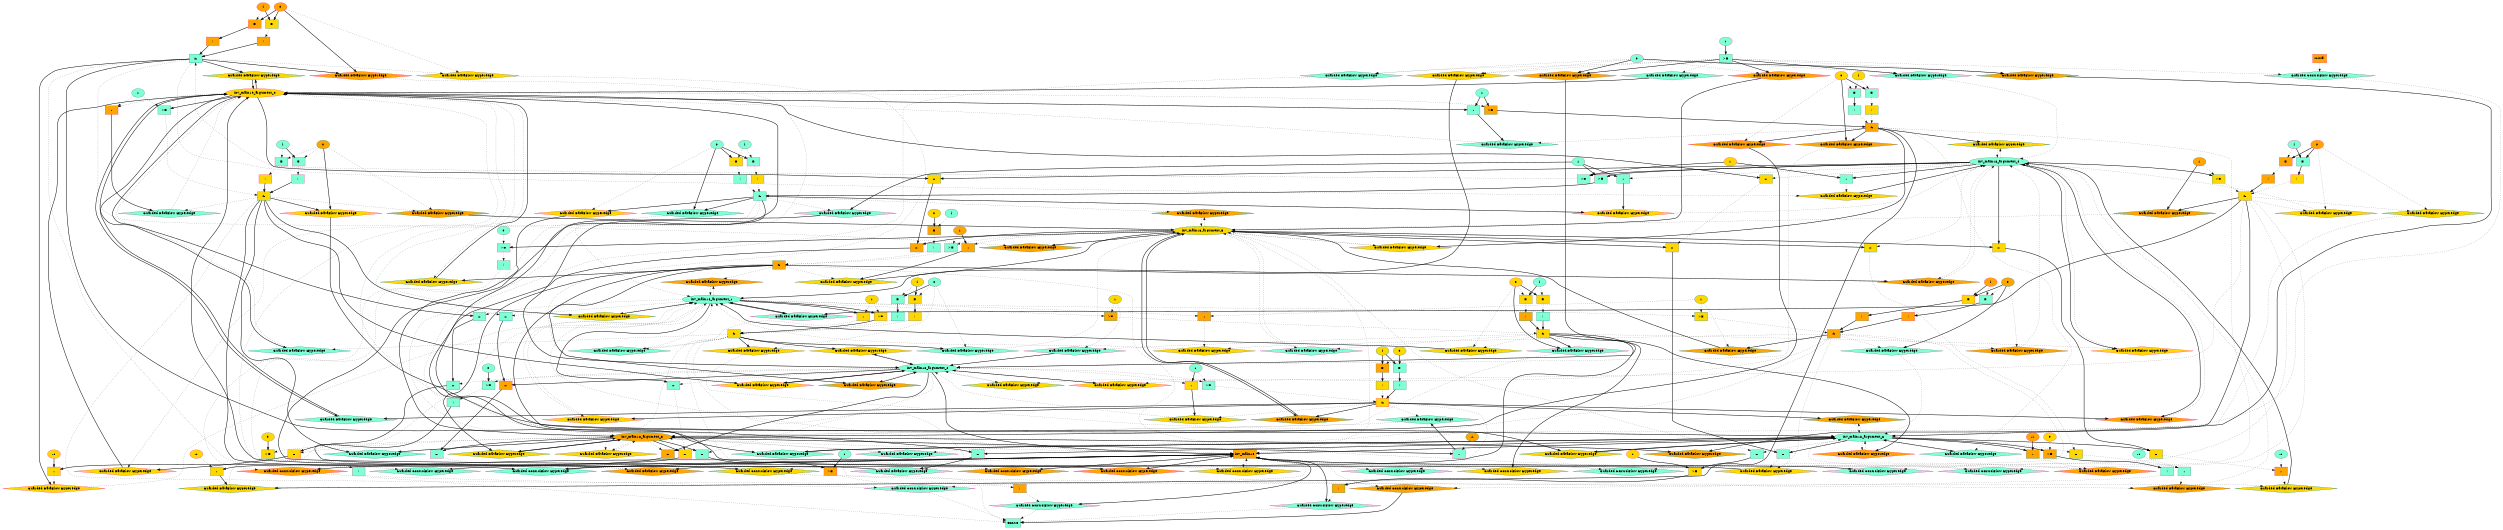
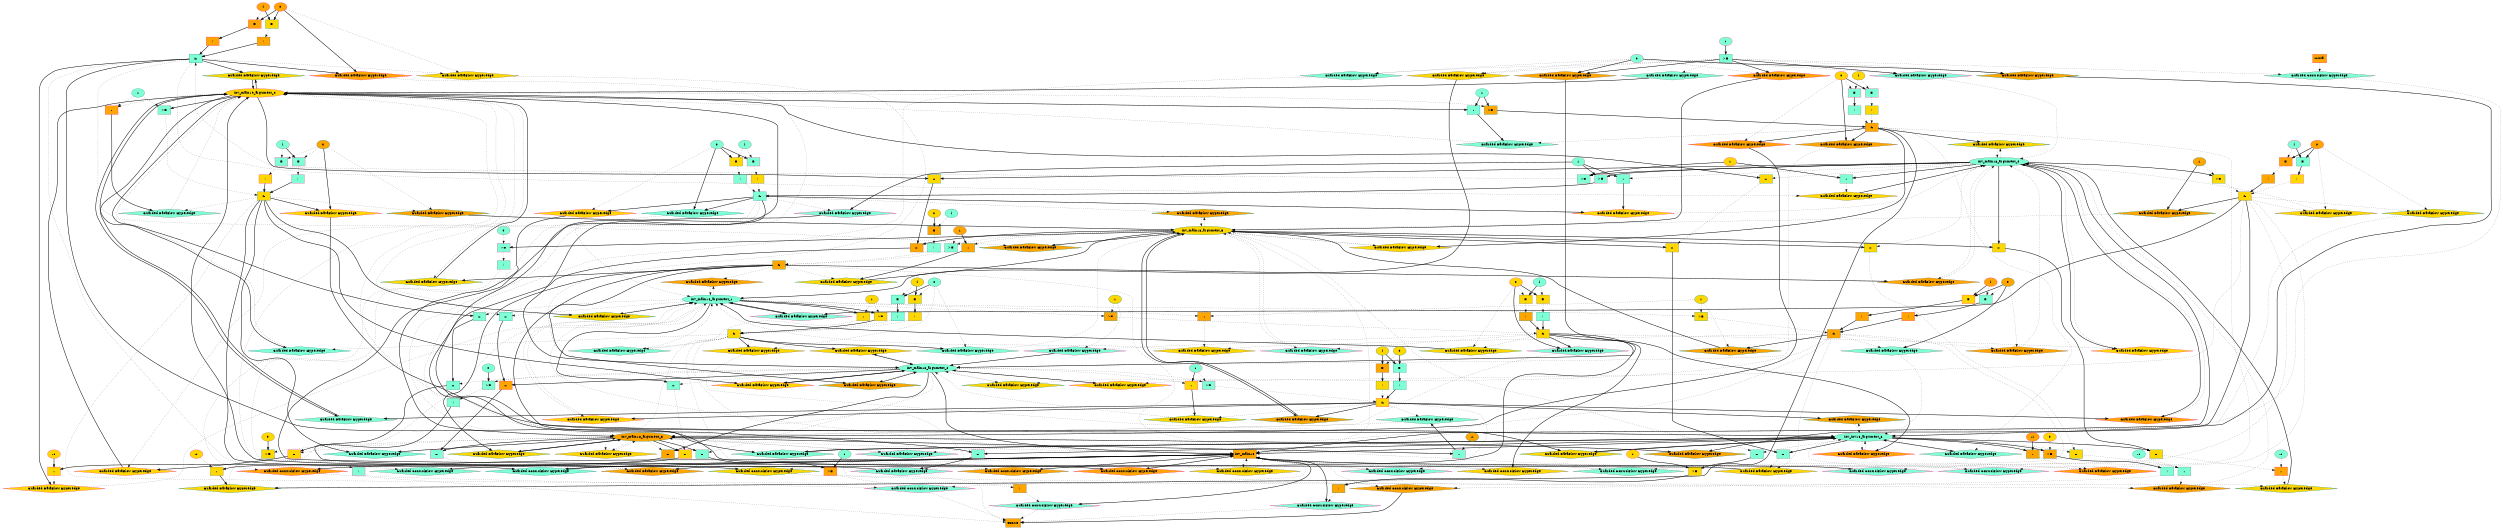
edge "inv_main18_argument_4" -> "inv_main18": added
node "inv_main18_argument_6": label "inv_main18_argument_6" -> "inv_inv18_argument_6"
node "FALSE": fillcolor aquamarine -> orange
